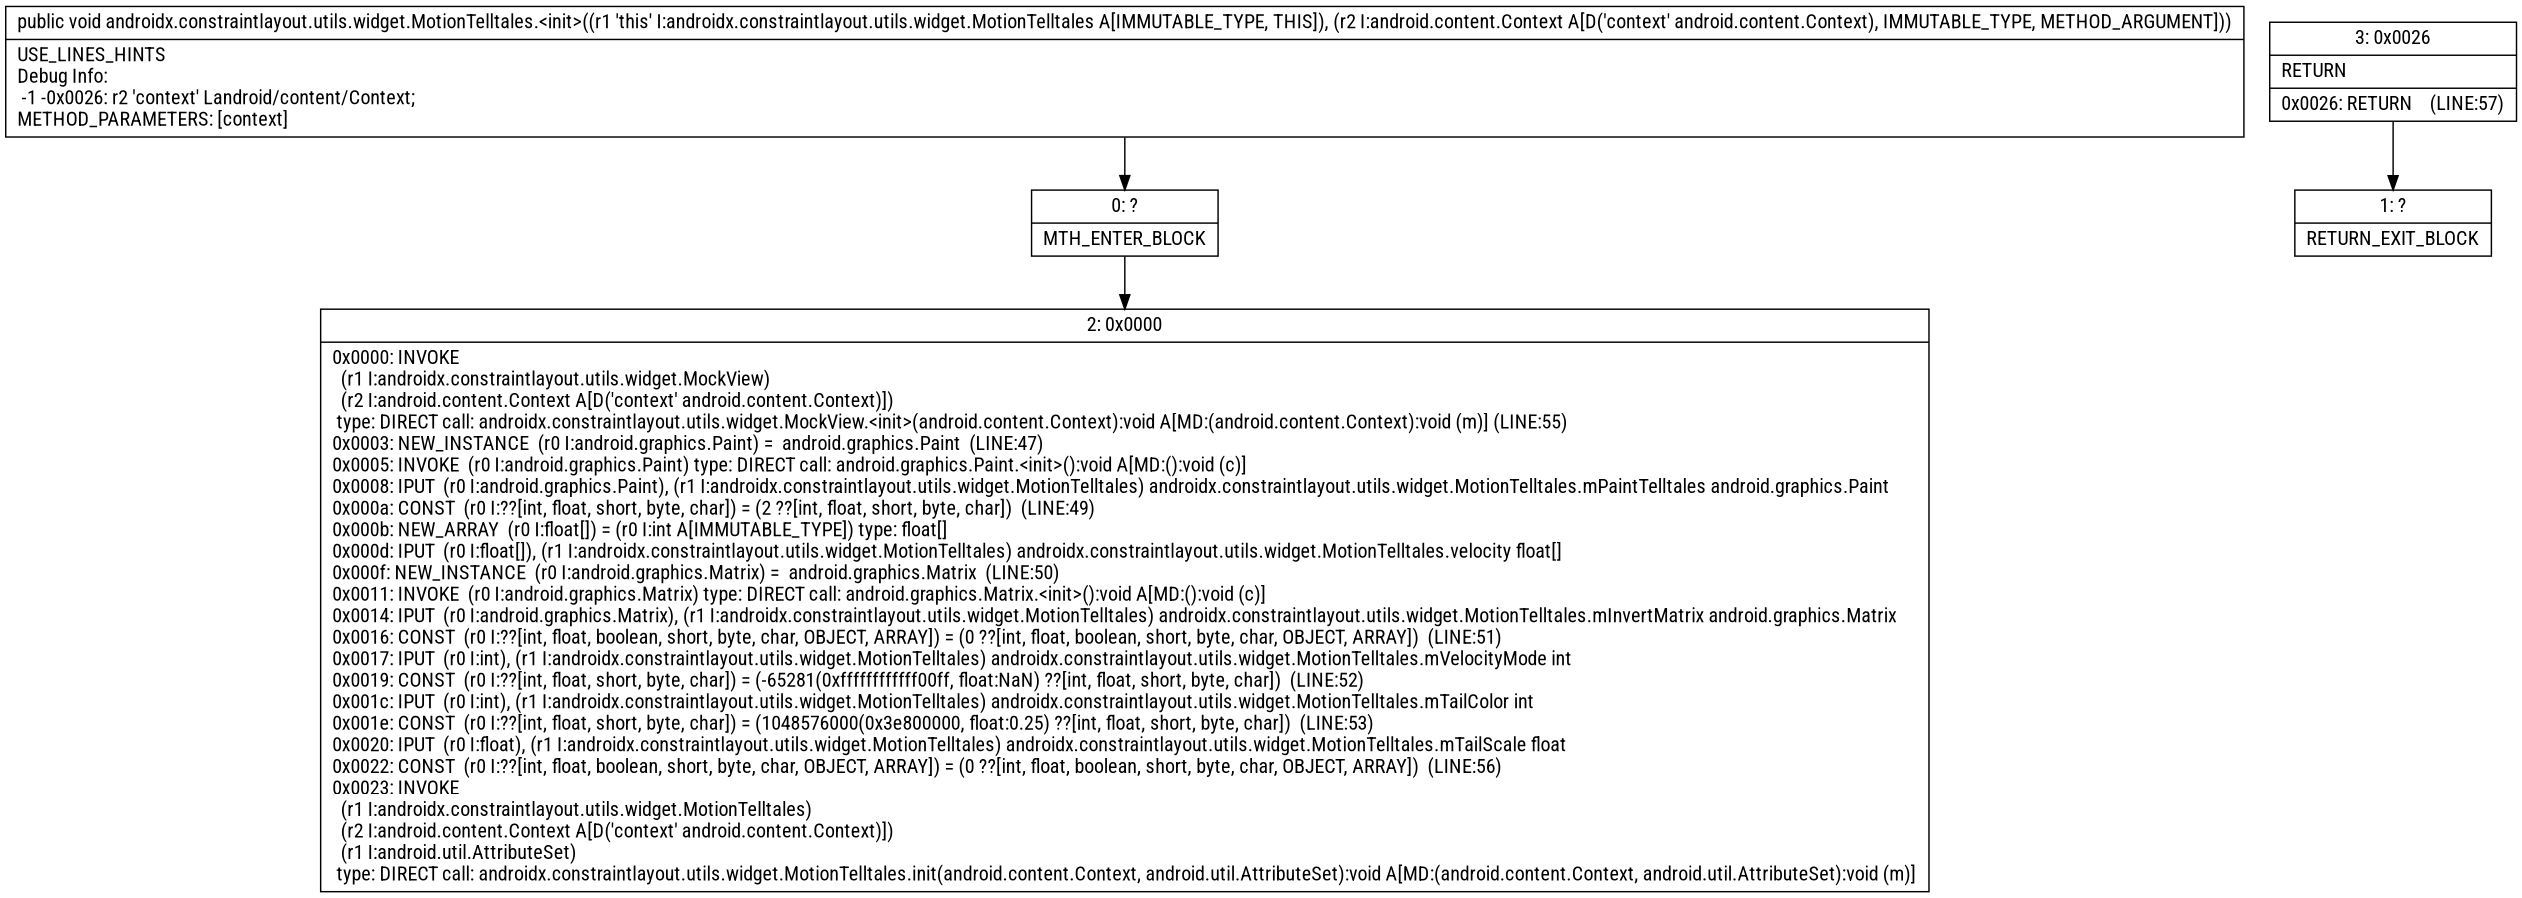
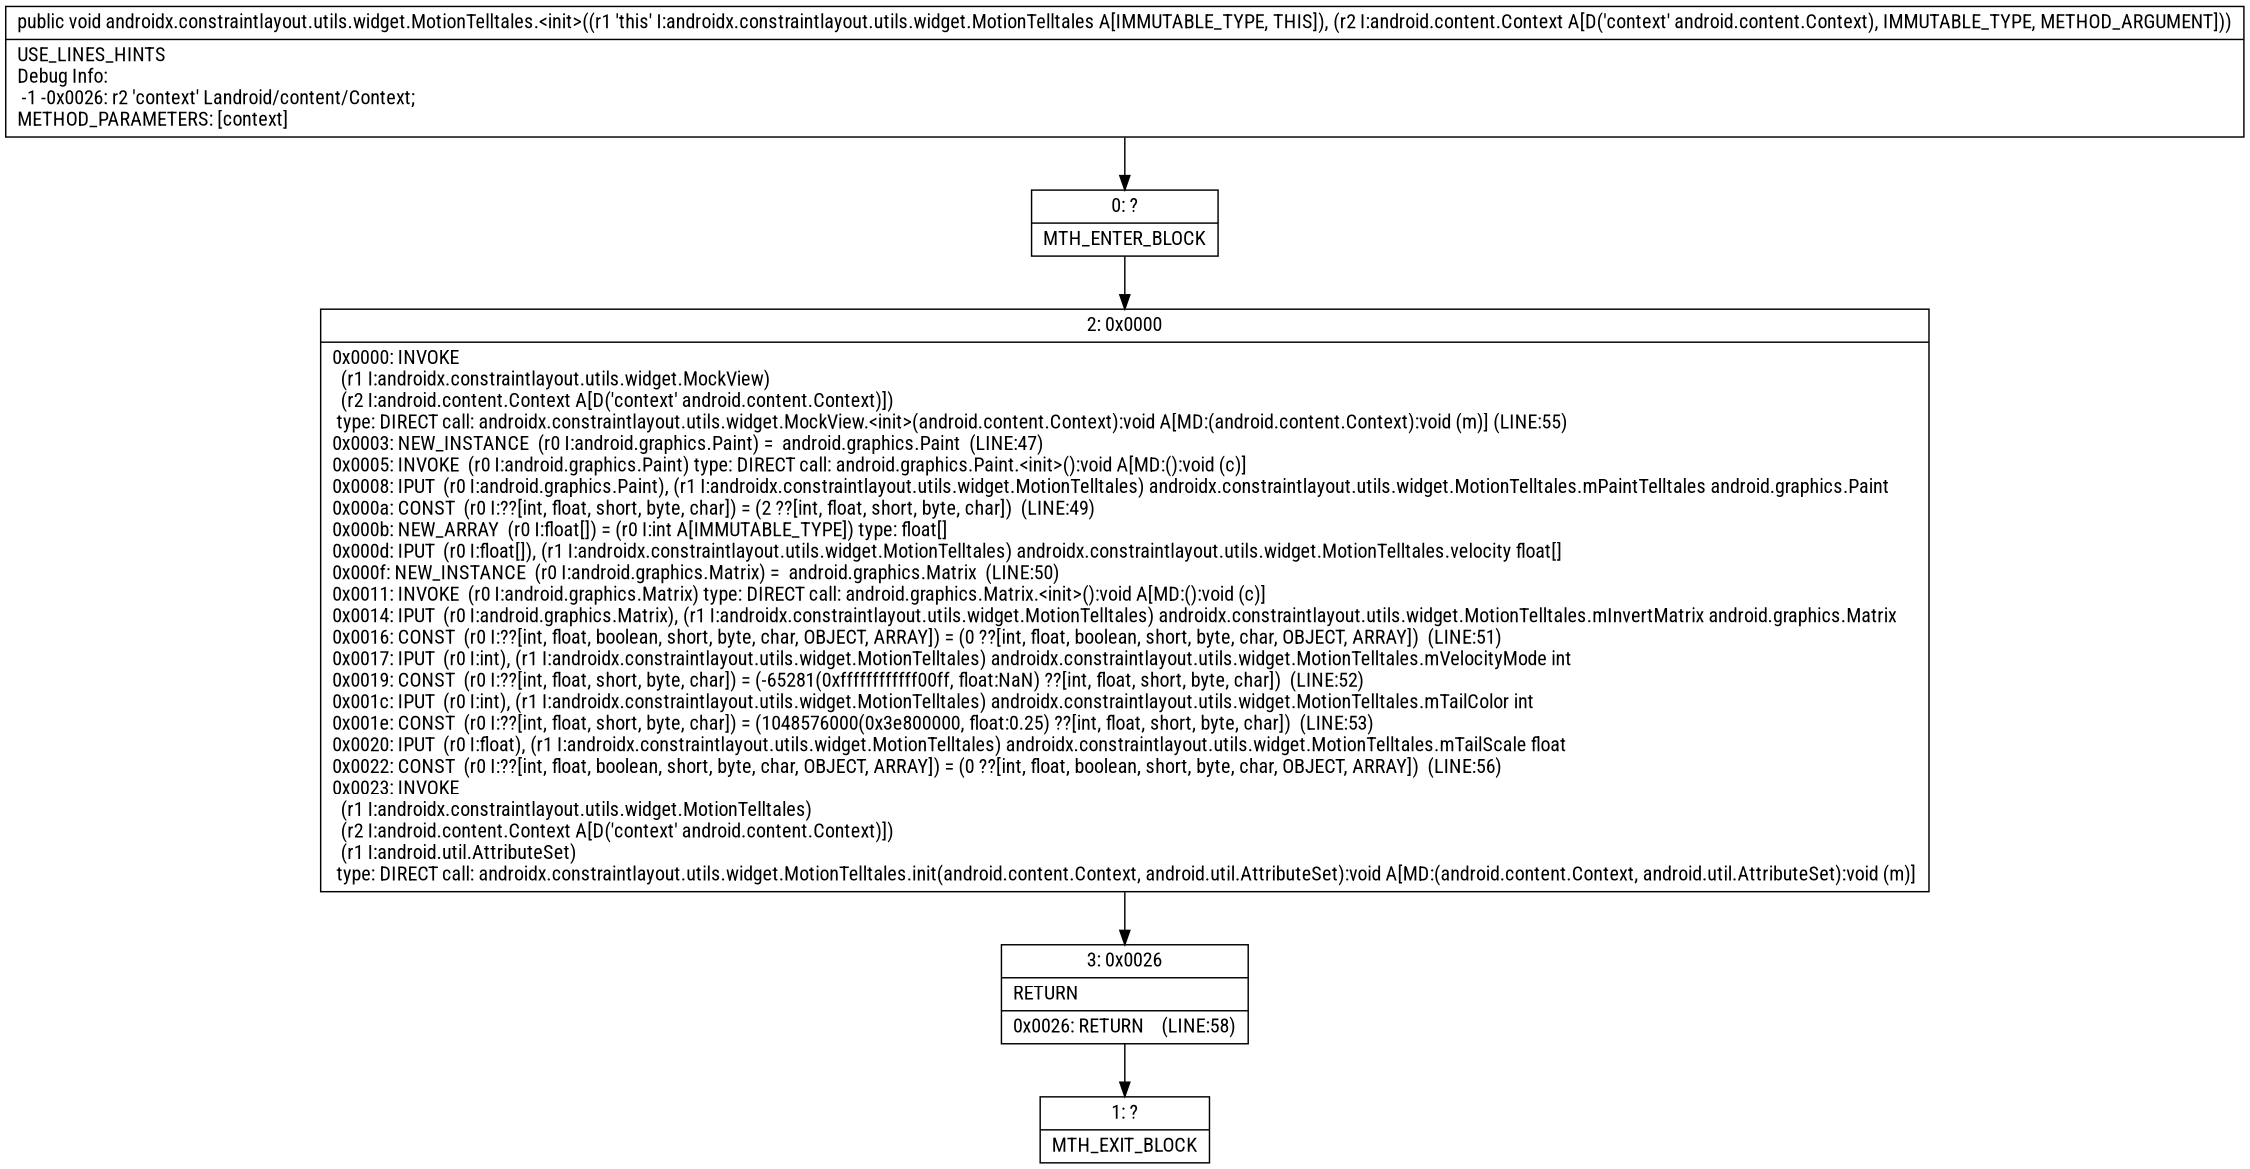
node "3: 0x0026": text "0x0026: RETURN    (LINE:57)" -> "0x0026: RETURN    (LINE:58)"
node "1: ?": text "RETURN_EXIT_BLOCK" -> "MTH_EXIT_BLOCK"
edge "2: 0x0000" -> "3: 0x0026": added
